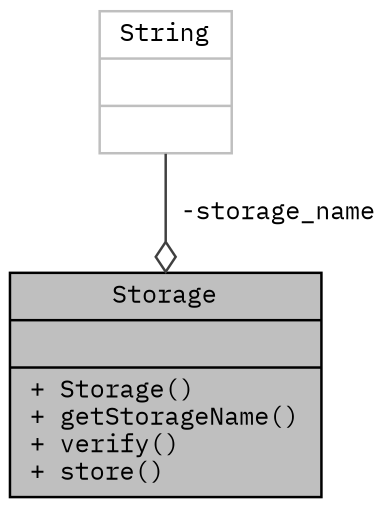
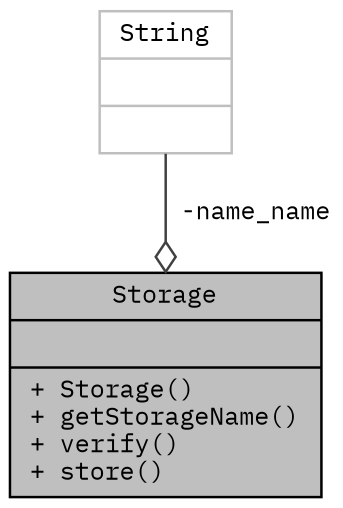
edge "String" -> "Storage": label " -storage_name" -> " -name_name"
